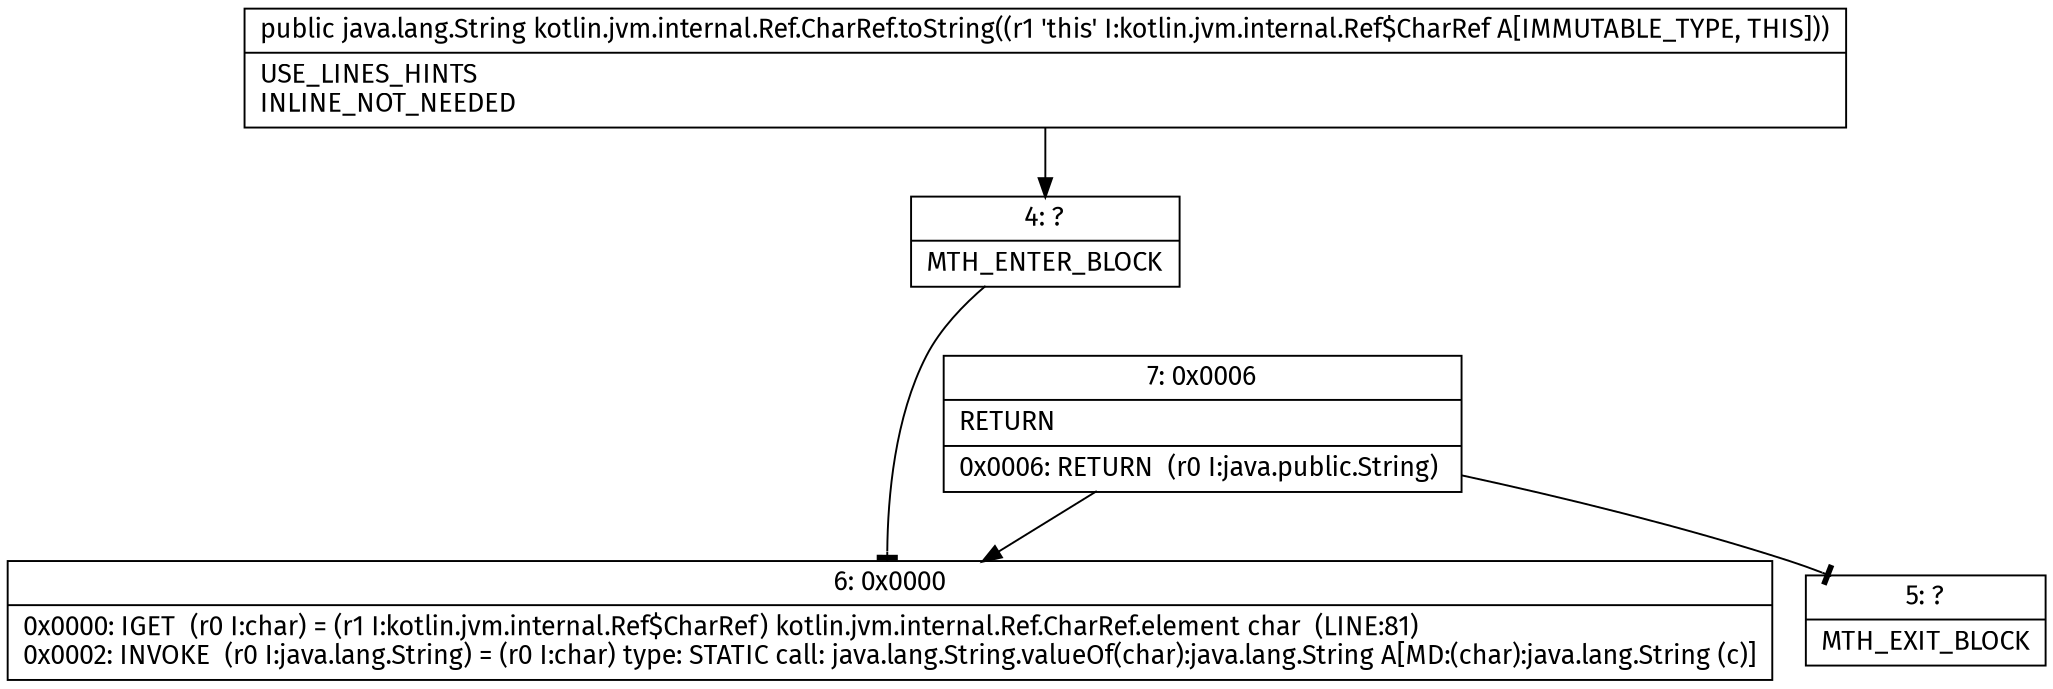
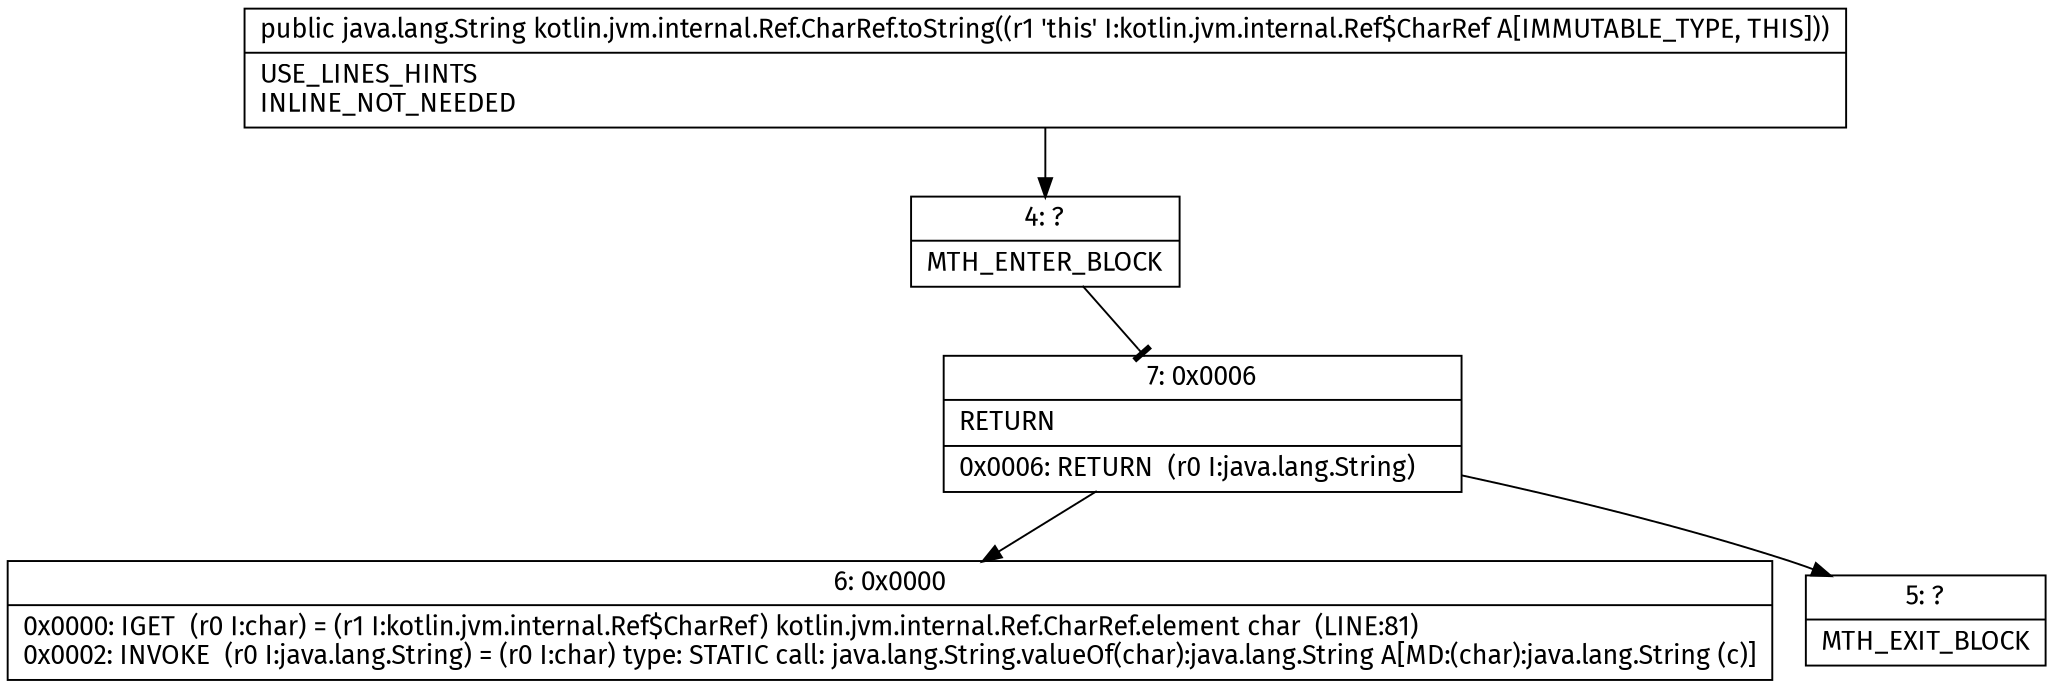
edge "4: ?" -> "6: 0x0000": now "4: ?" -> "7: 0x0006"
node "7: 0x0006": text "0x0006: RETURN  (r0 I:java.public.String)" -> "0x0006: RETURN  (r0 I:java.lang.String)"
edge "7: 0x0006" -> "5: ?": arrowhead tee -> normal
